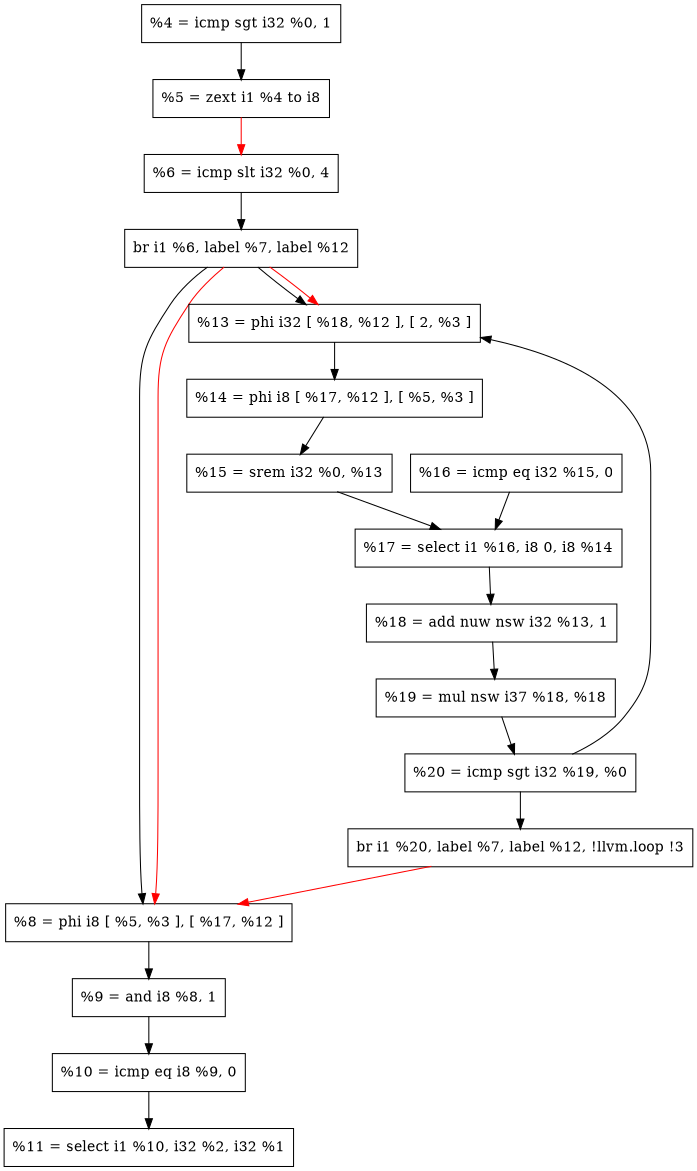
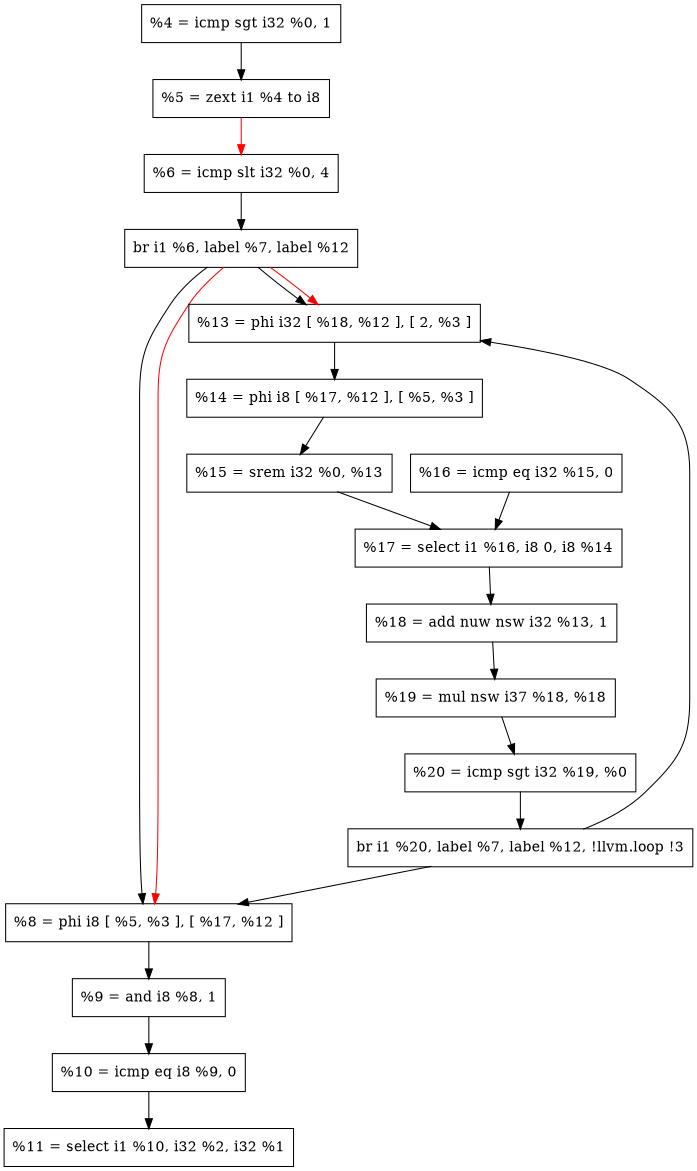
edge "%20 = icmp sgt i32 %19, %0" -> "%13 = phi i32 [ %18, %12 ], [ 2, %3 ]": now "br i1 %20, label %7, label %12, !llvm.loop !3" -> "%13 = phi i32 [ %18, %12 ], [ 2, %3 ]"
edge "br i1 %20, label %7, label %12, !llvm.loop !3" -> "%8 = phi i8 [ %5, %3 ], [ %17, %12 ]": color red -> black
